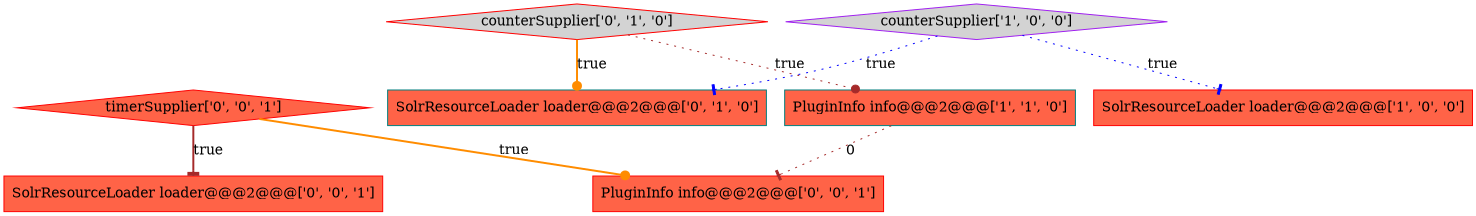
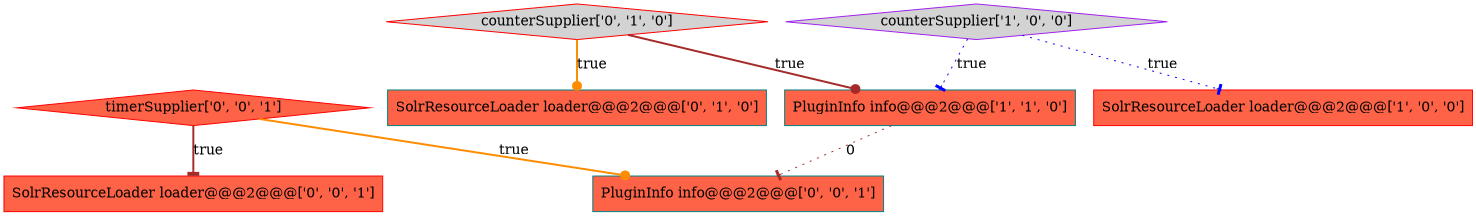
edge "counterSupplier['0', '1', '0']" -> "PluginInfo info@@@2@@@['1', '1', '0']": style dotted -> bold
edge "counterSupplier['1', '0', '0']" -> "SolrResourceLoader loader@@@2@@@['0', '1', '0']": now "counterSupplier['1', '0', '0']" -> "PluginInfo info@@@2@@@['1', '1', '0']"
node "PluginInfo info@@@2@@@['0', '0', '1']": color red -> teal
